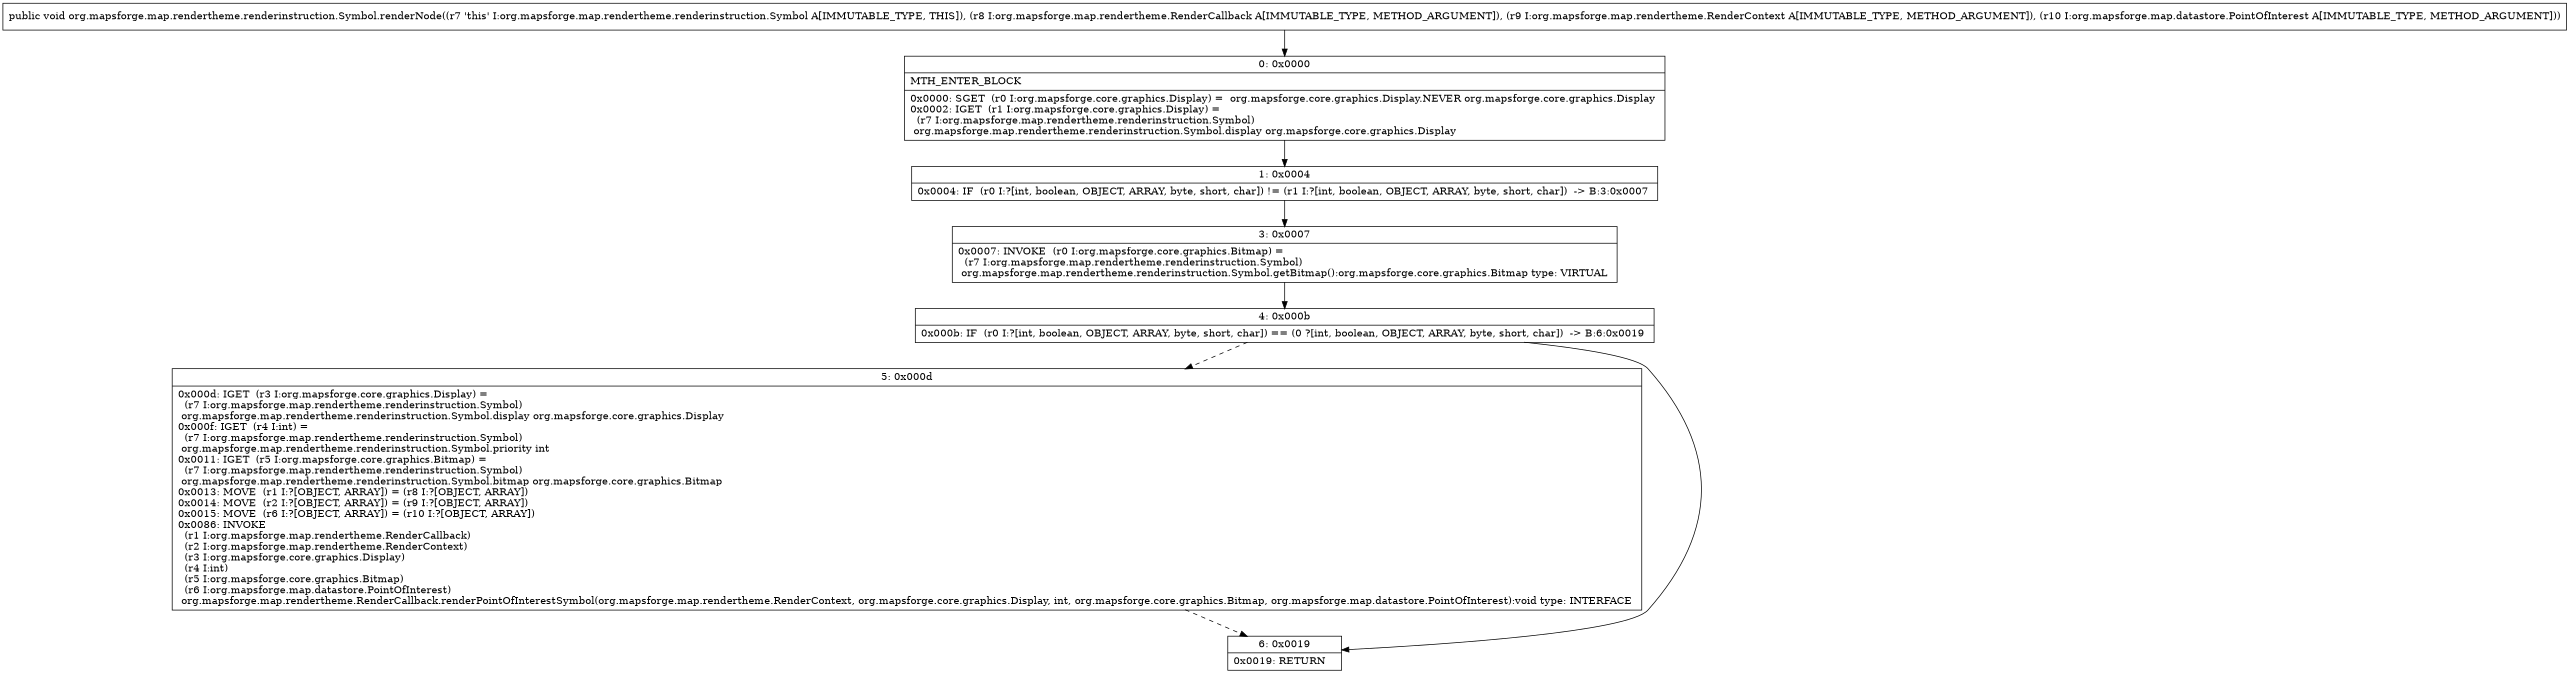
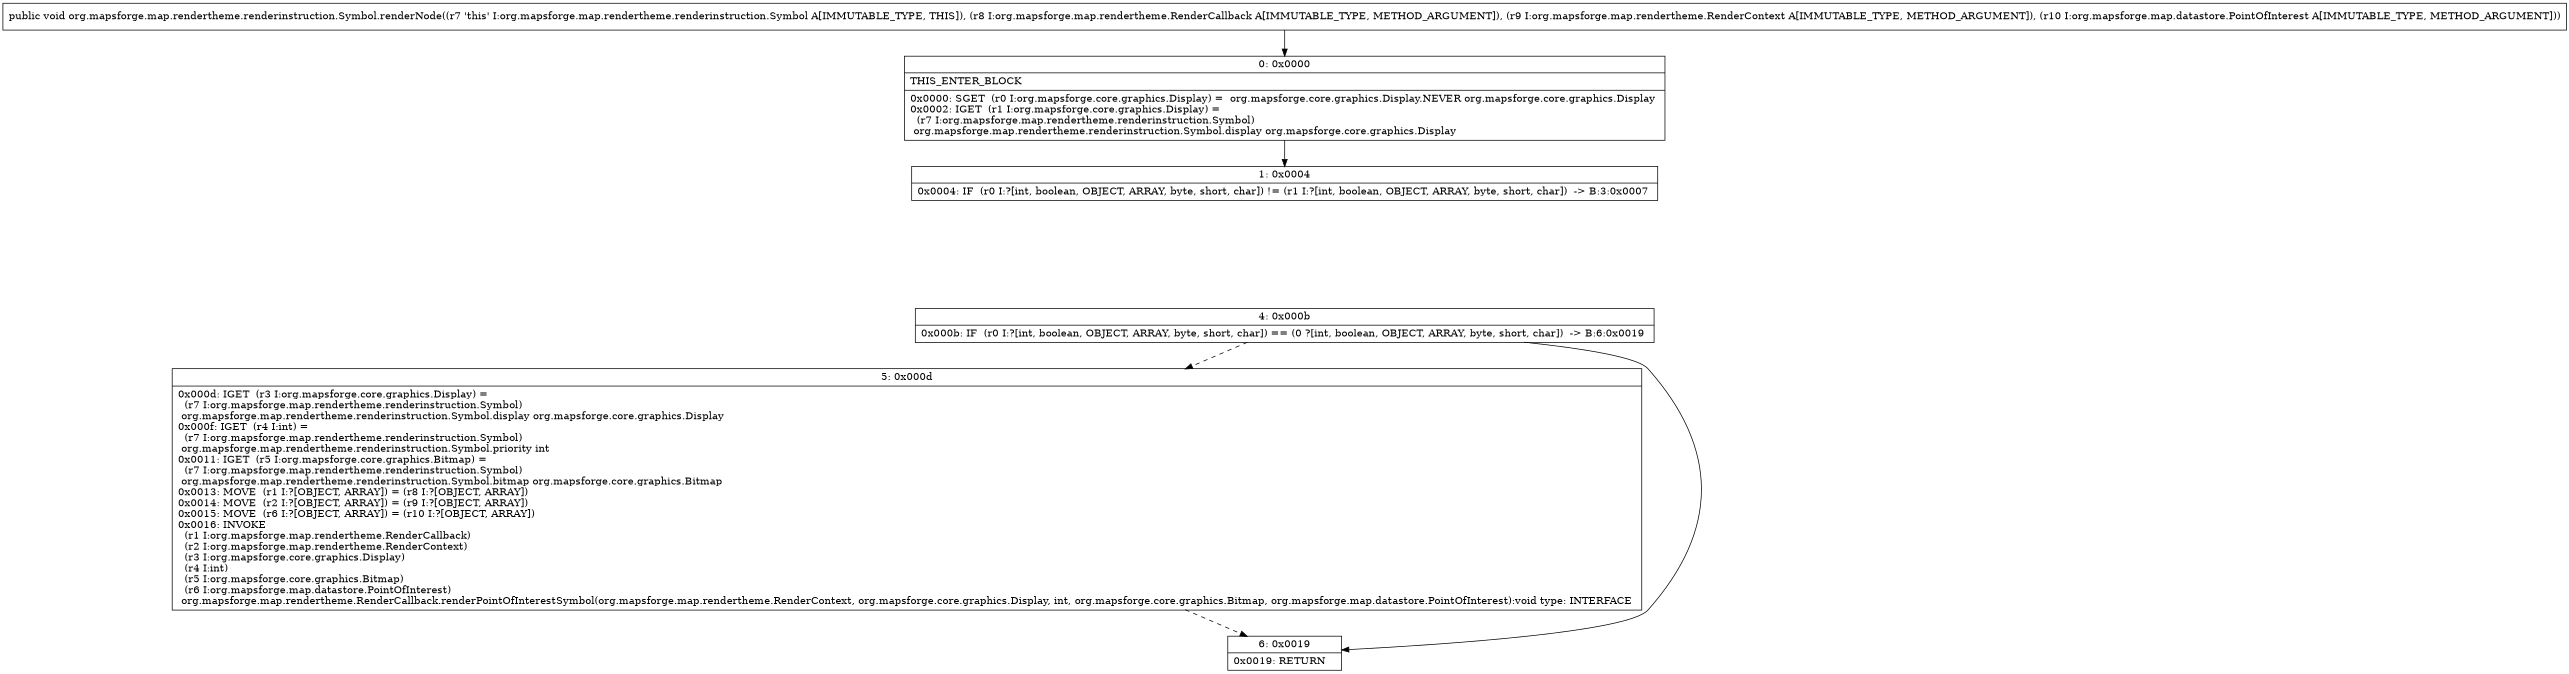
node "0: 0x0000": text "MTH_ENTER_BLOCK" -> "THIS_ENTER_BLOCK"
node "3: 0x0007": removed
node "5: 0x000d": text "0x0086: INVOKE" -> "0x0016: INVOKE"
